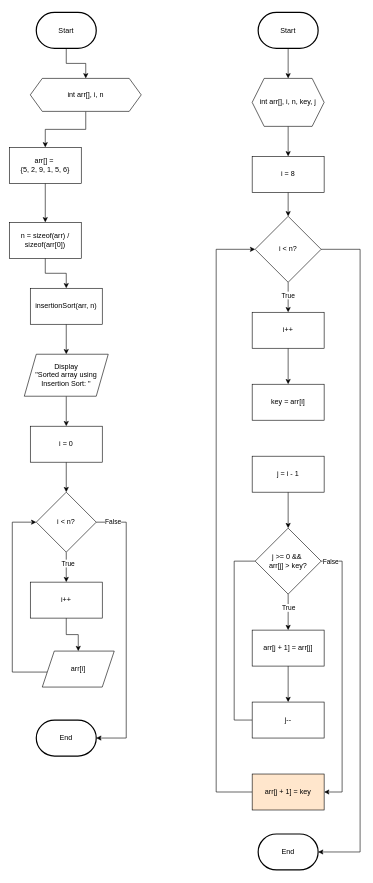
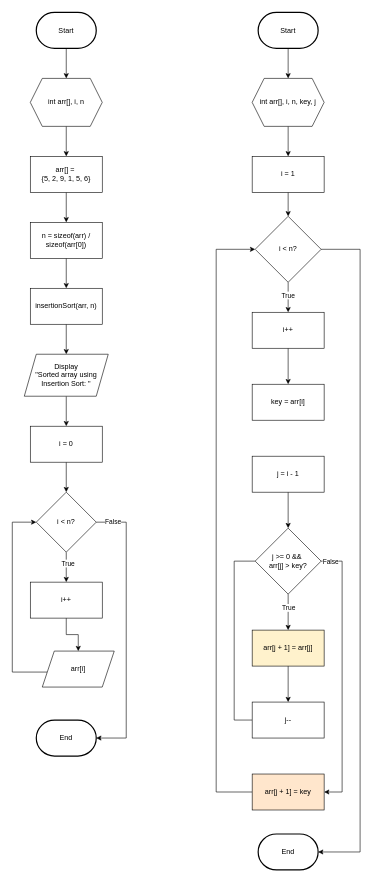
node "int arr[], i, n": size 111x33 -> 72x48
node "arr[] = {5, 2, 9, 1, 5, 6}": moved (45, 165) -> (66, 174)
node "i = 8": label "i = 8" -> "i = 1"
node "n = sizeof(arr) / sizeof(arr[0])": moved (45, 240) -> (66, 240)
node "arr[j + 1] = arr[j]": fillcolor #ffffff -> #fff2cc
